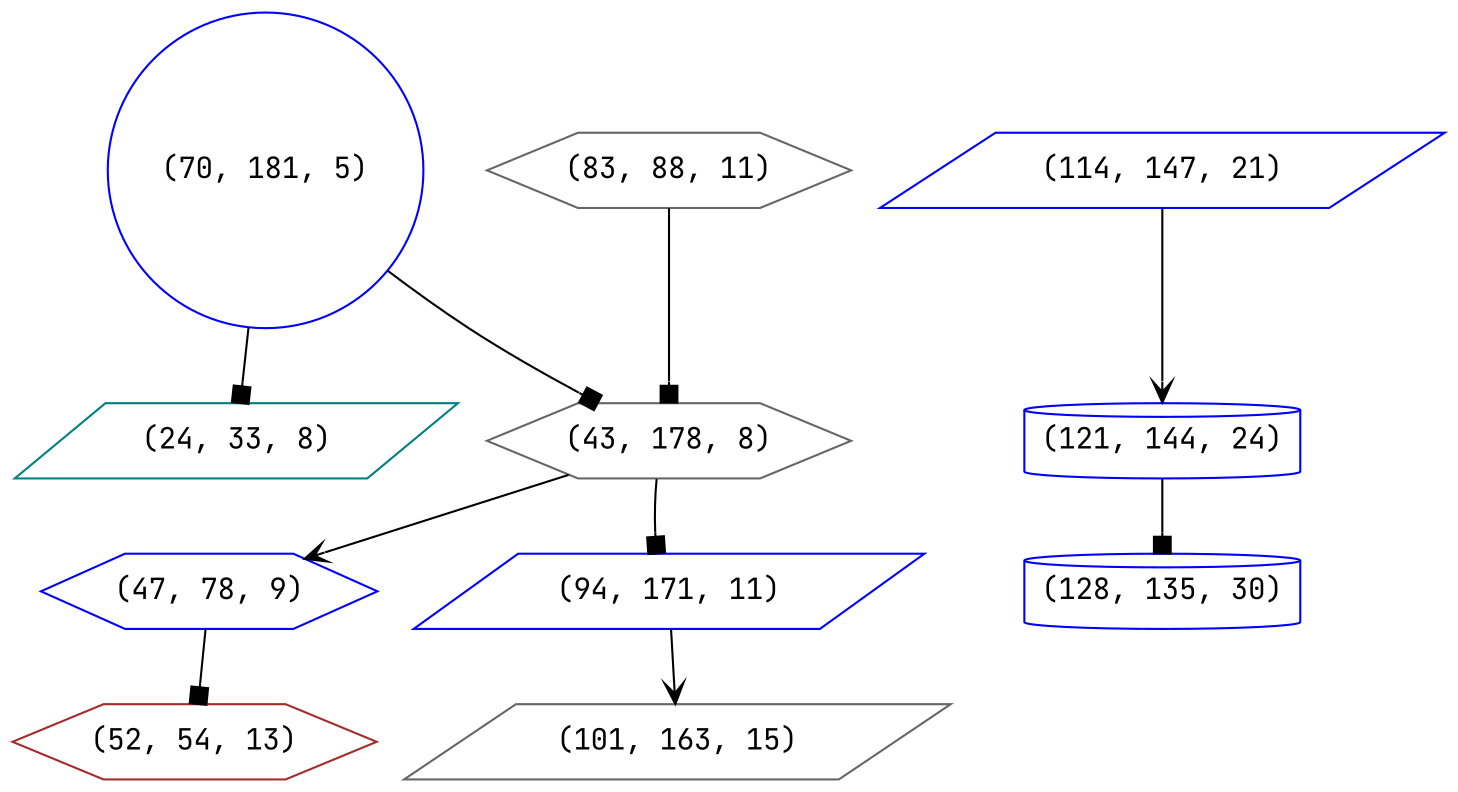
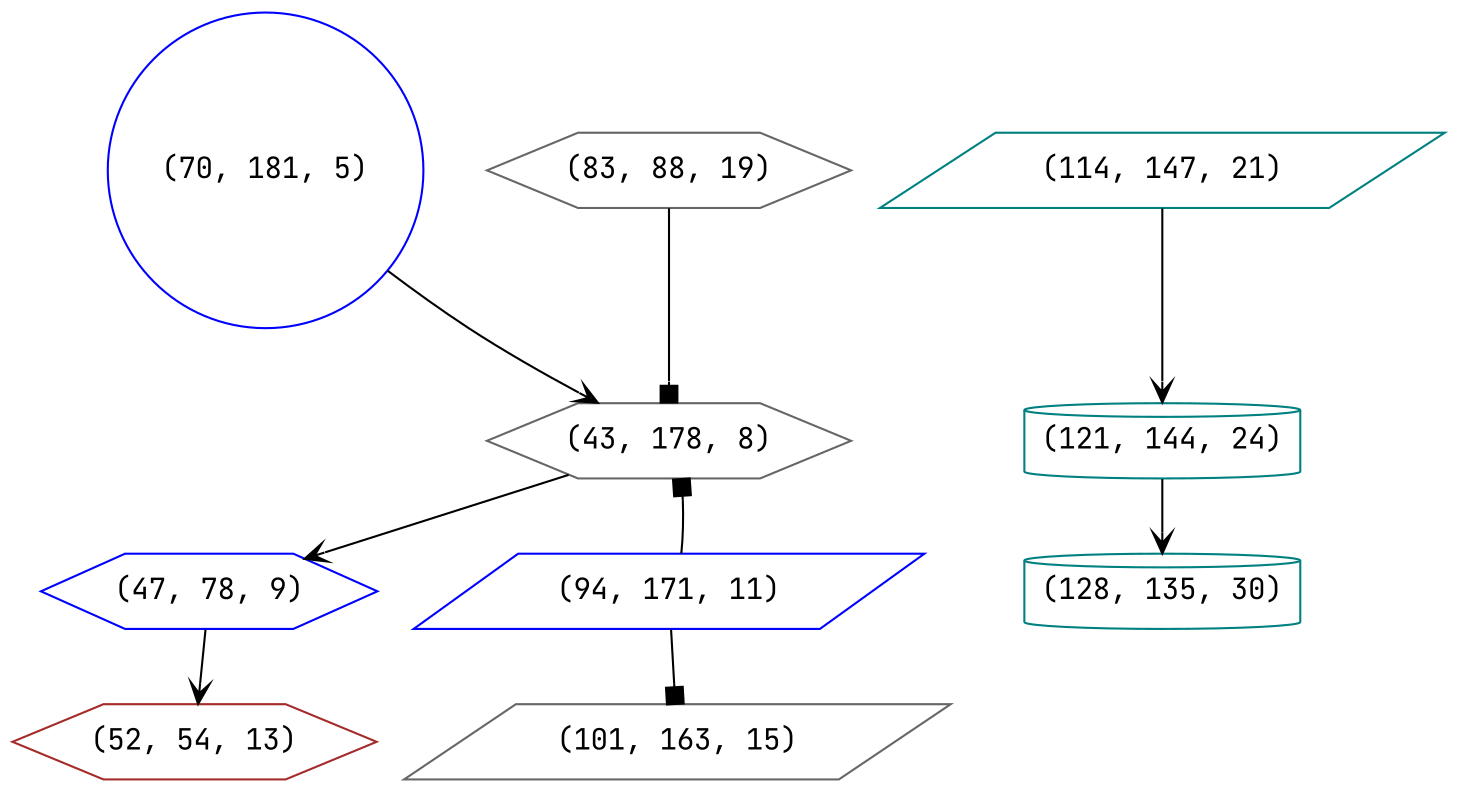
node "(83, 88, 11)": label "(83, 88, 11)" -> "(83, 88, 19)"
node "(114, 147, 21)": color blue -> teal
edge "(70, 181, 5)" -> "(43, 178, 8)": arrowhead box -> vee
node "(24, 33, 8)": removed
node "(121, 144, 24)": color blue -> teal
edge "(43, 178, 8)" -> "(94, 171, 11)": reversed
edge "(121, 144, 24)" -> "(128, 135, 30)": arrowhead box -> vee
node "(128, 135, 30)": color blue -> teal
edge "(47, 78, 9)" -> "(52, 54, 13)": arrowhead box -> vee
edge "(94, 171, 11)" -> "(101, 163, 15)": arrowhead vee -> box
